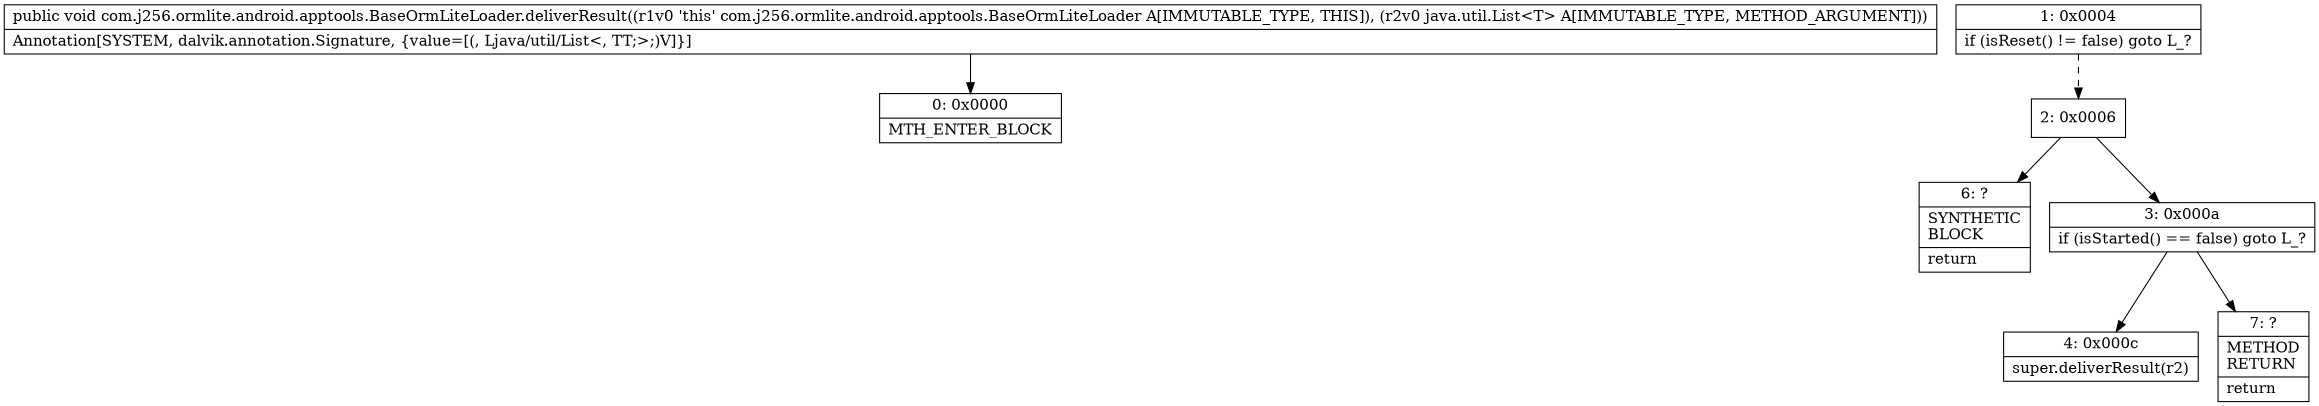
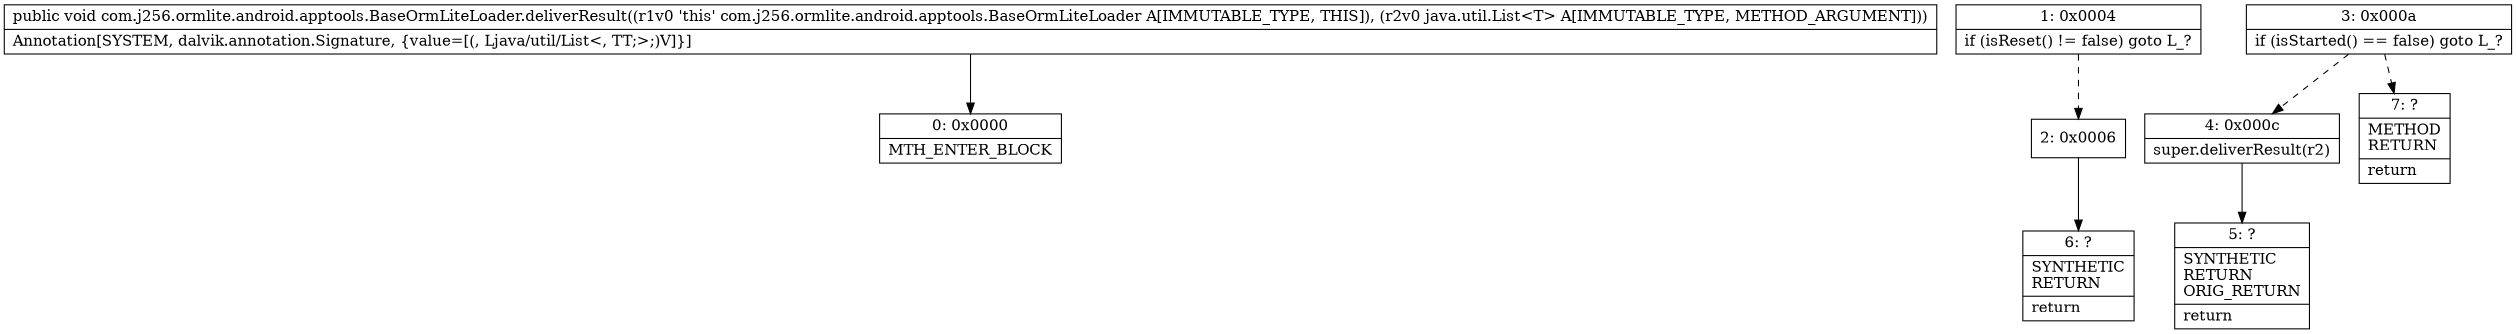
edge "2: 0x0006" -> "3: 0x000a": removed
node "6: ?": text "BLOCK" -> "RETURN"
node "5: ?": added
edge "3: 0x000a" -> "7: ?": style solid -> dashed
edge "3: 0x000a" -> "4: 0x000c": style solid -> dashed
